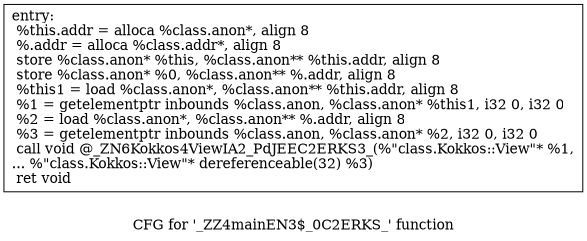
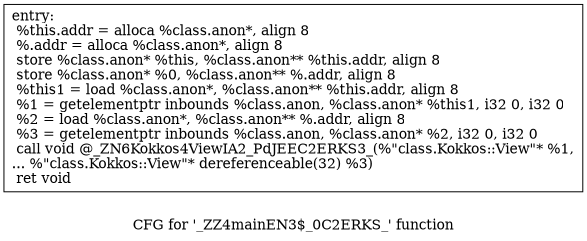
node "entry:": text "%.addr = alloca %class.addr*, align 8" -> "%.addr = alloca %class.anon*, align 8"
